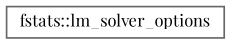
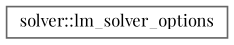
node "fstats::lm_solver_options": label "fstats::lm_solver_options" -> "solver::lm_solver_options"
